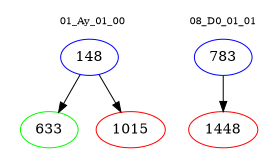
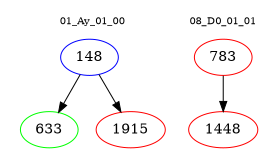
node "783": color blue -> red
node "1015": label "1015" -> "1915"
